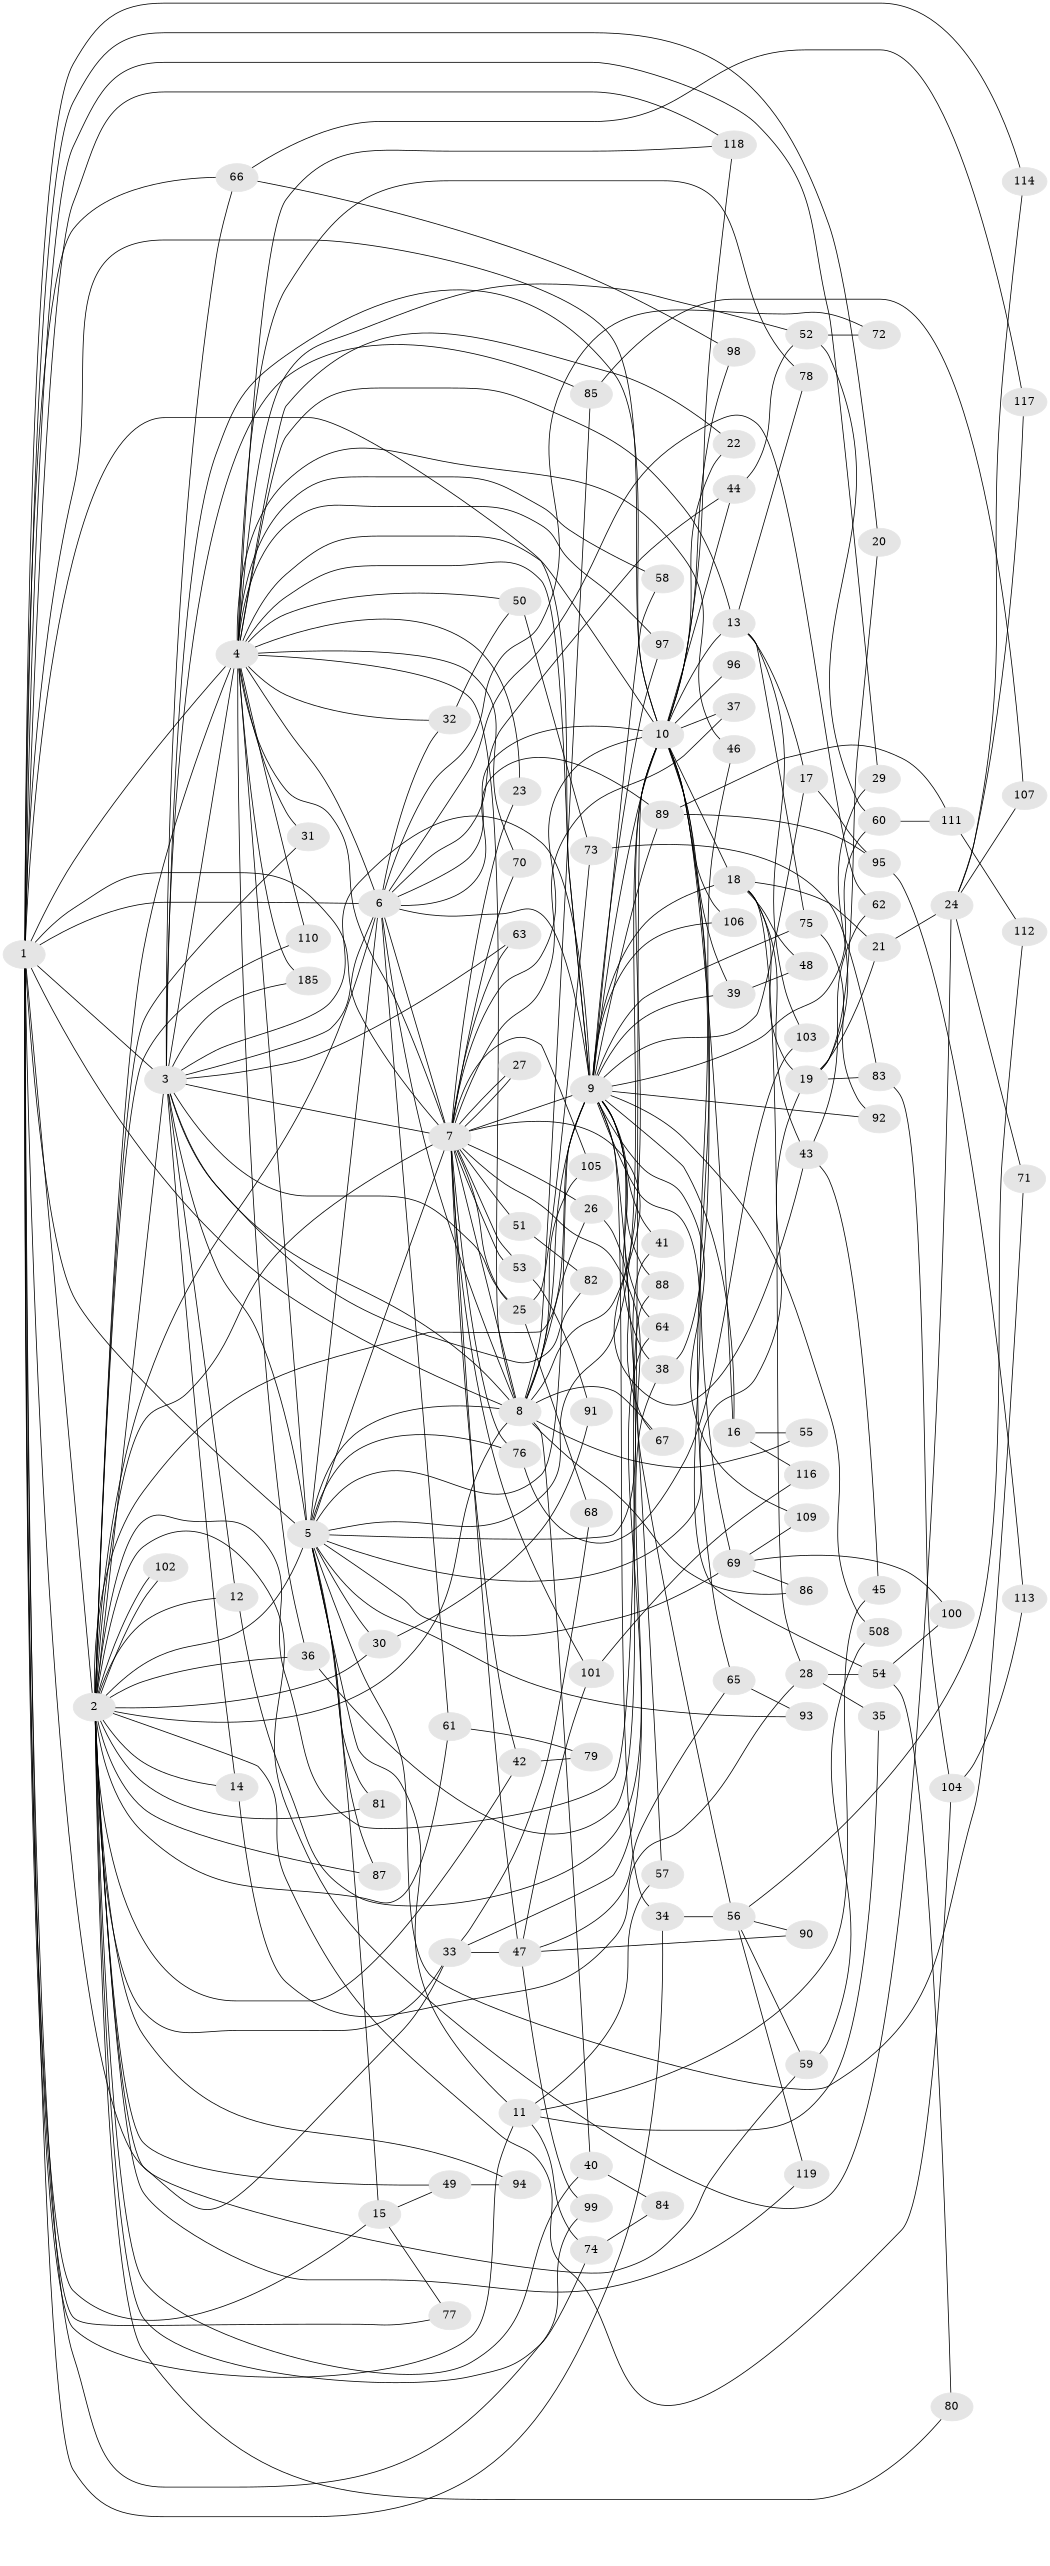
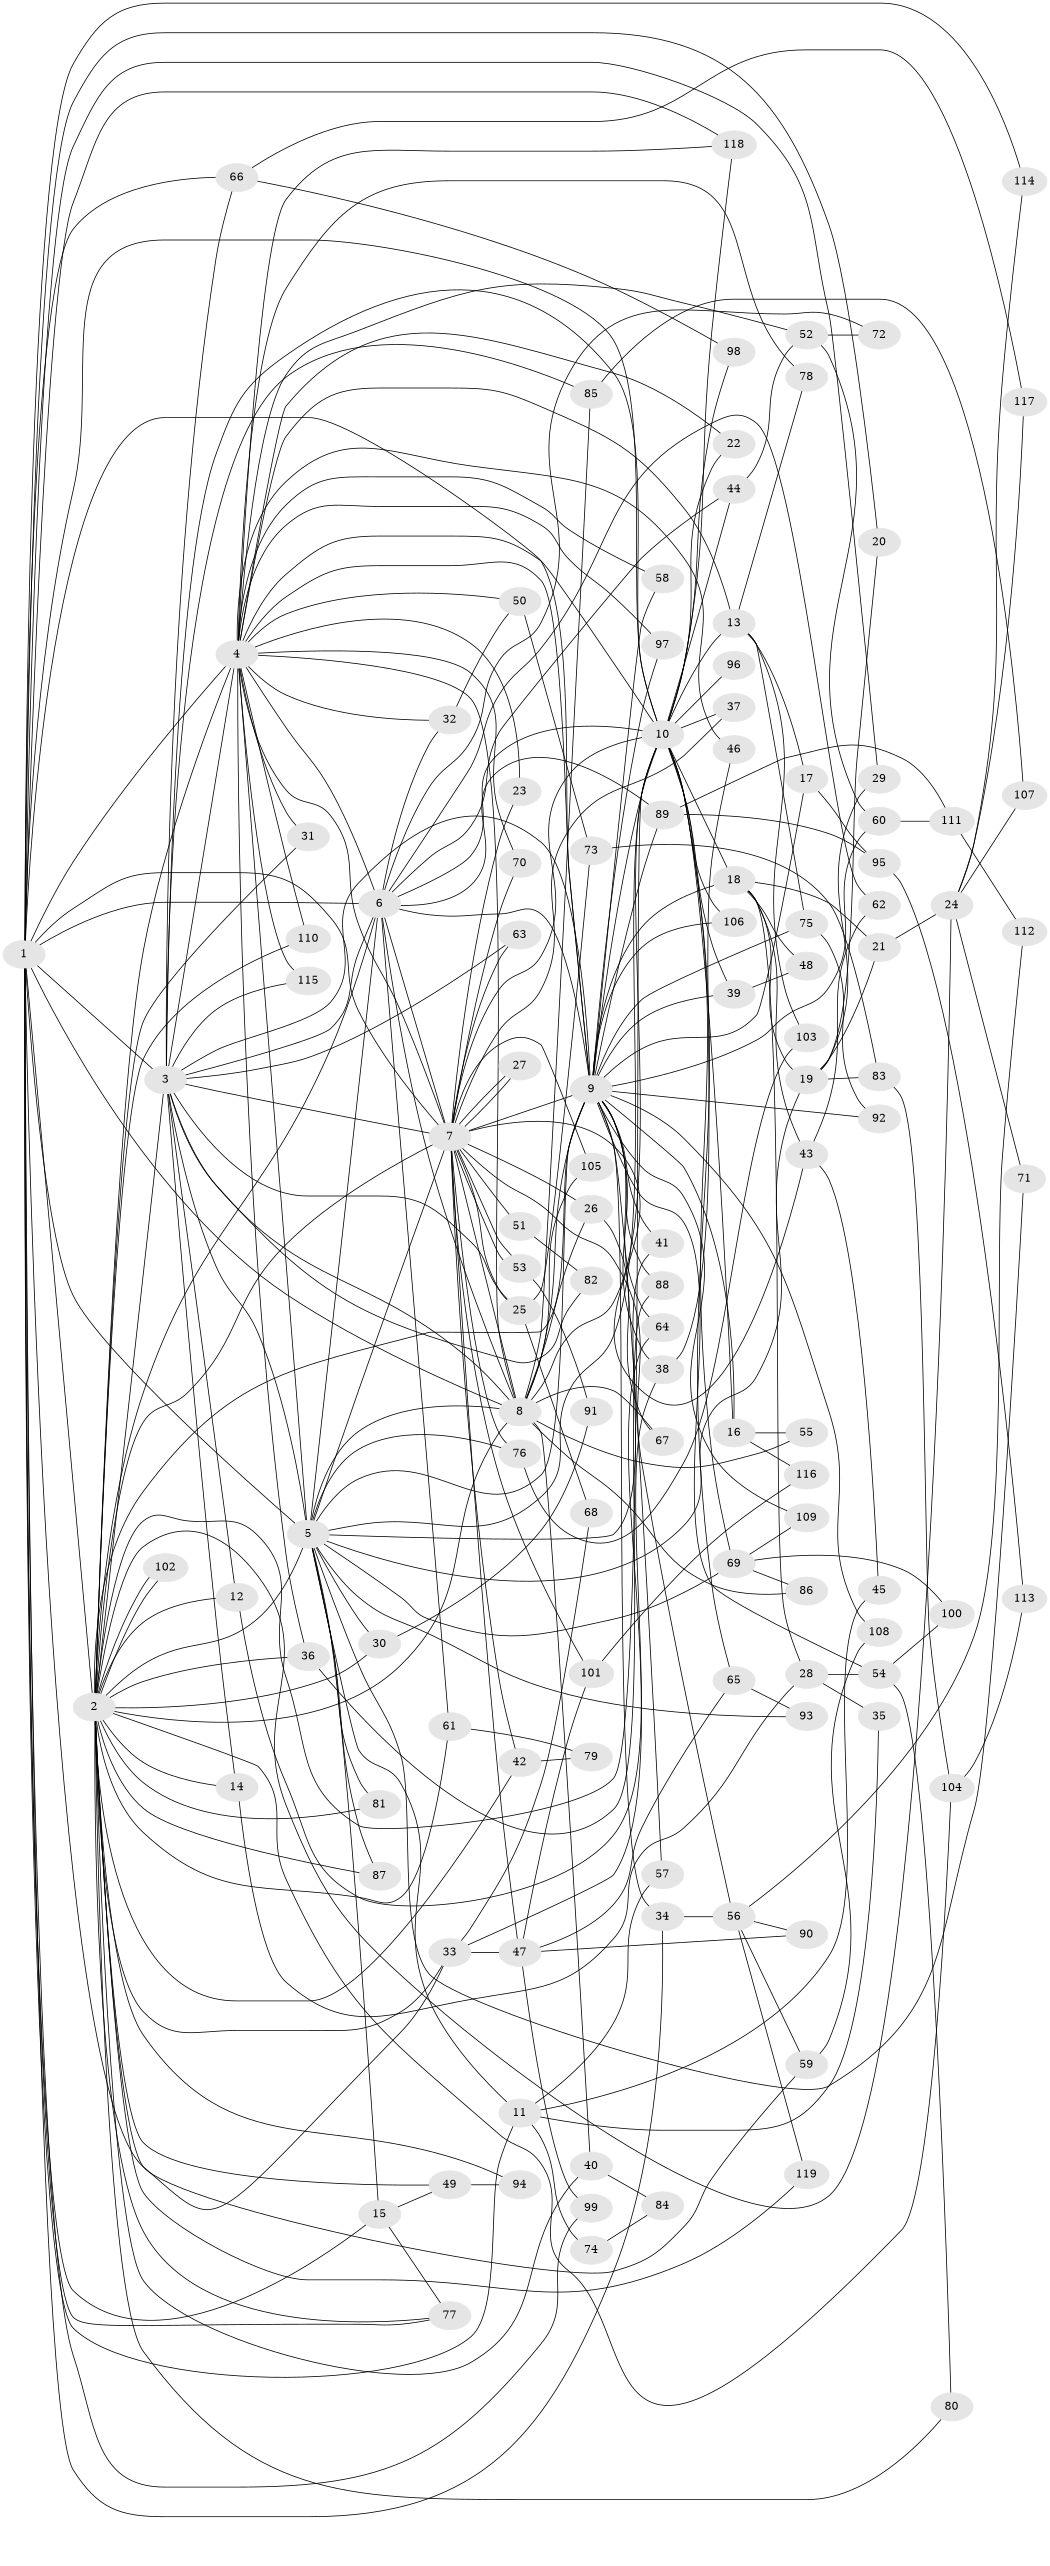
node "185": label "185" -> "115"
node "508": label "508" -> "108"
edge "2" -- "74": now "2" -- "77"
